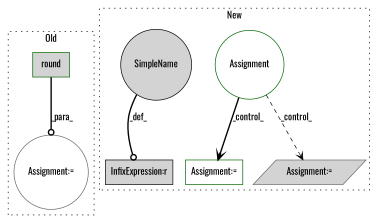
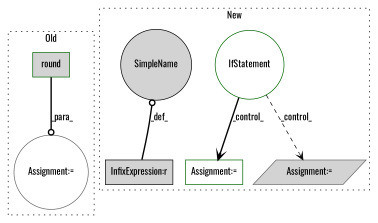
node "Assignment": label "Assignment" -> "IfStatement"
edge "SimpleName" -> "InfixExpression:r": reversed
